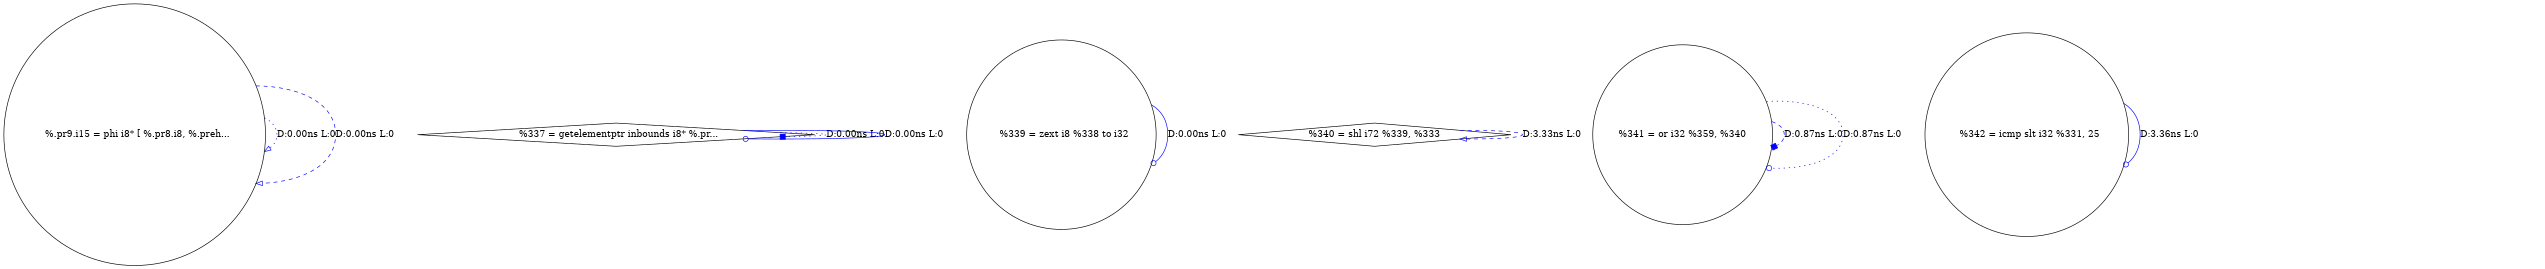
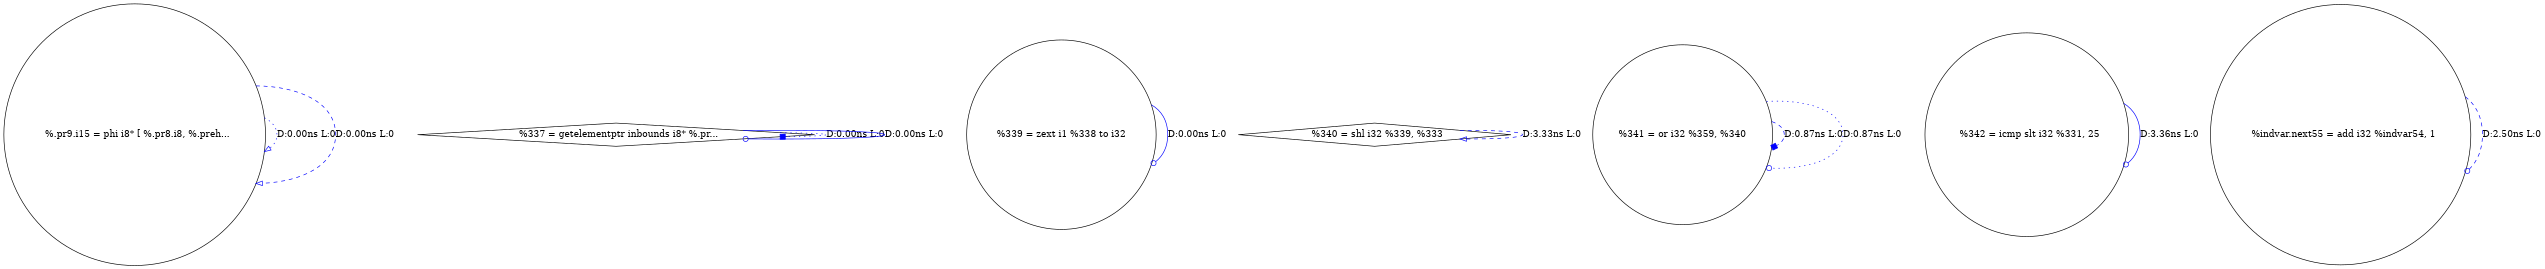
node "%339 = zext i8 %338 to i32": label "%339 = zext i8 %338 to i32" -> "%339 = zext i1 %338 to i32"
node "%340 = shl i72 %339, %333": label "%340 = shl i72 %339, %333" -> "%340 = shl i32 %339, %333"
node "%indvar.next55 = add i32 %indvar54, 1": added
